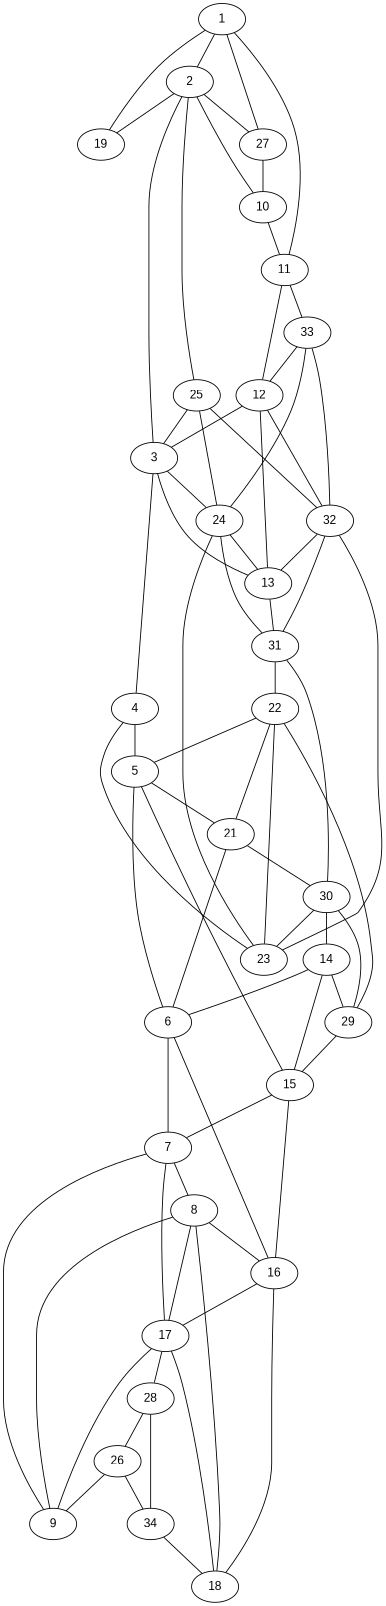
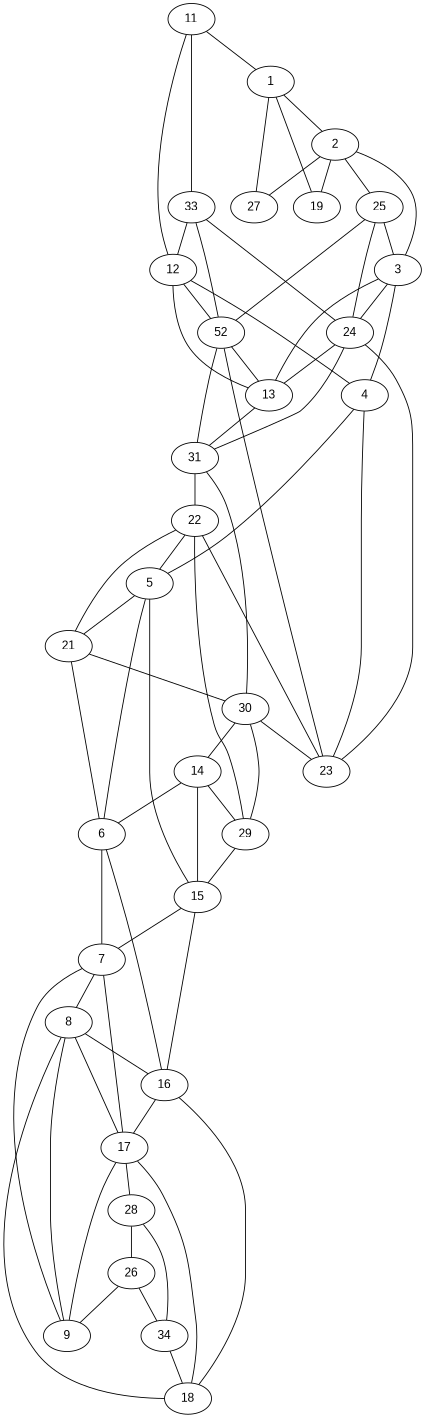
node "10": removed
edge "12" -- "3": now "12" -- "4"
node "32": label "32" -> "52"
